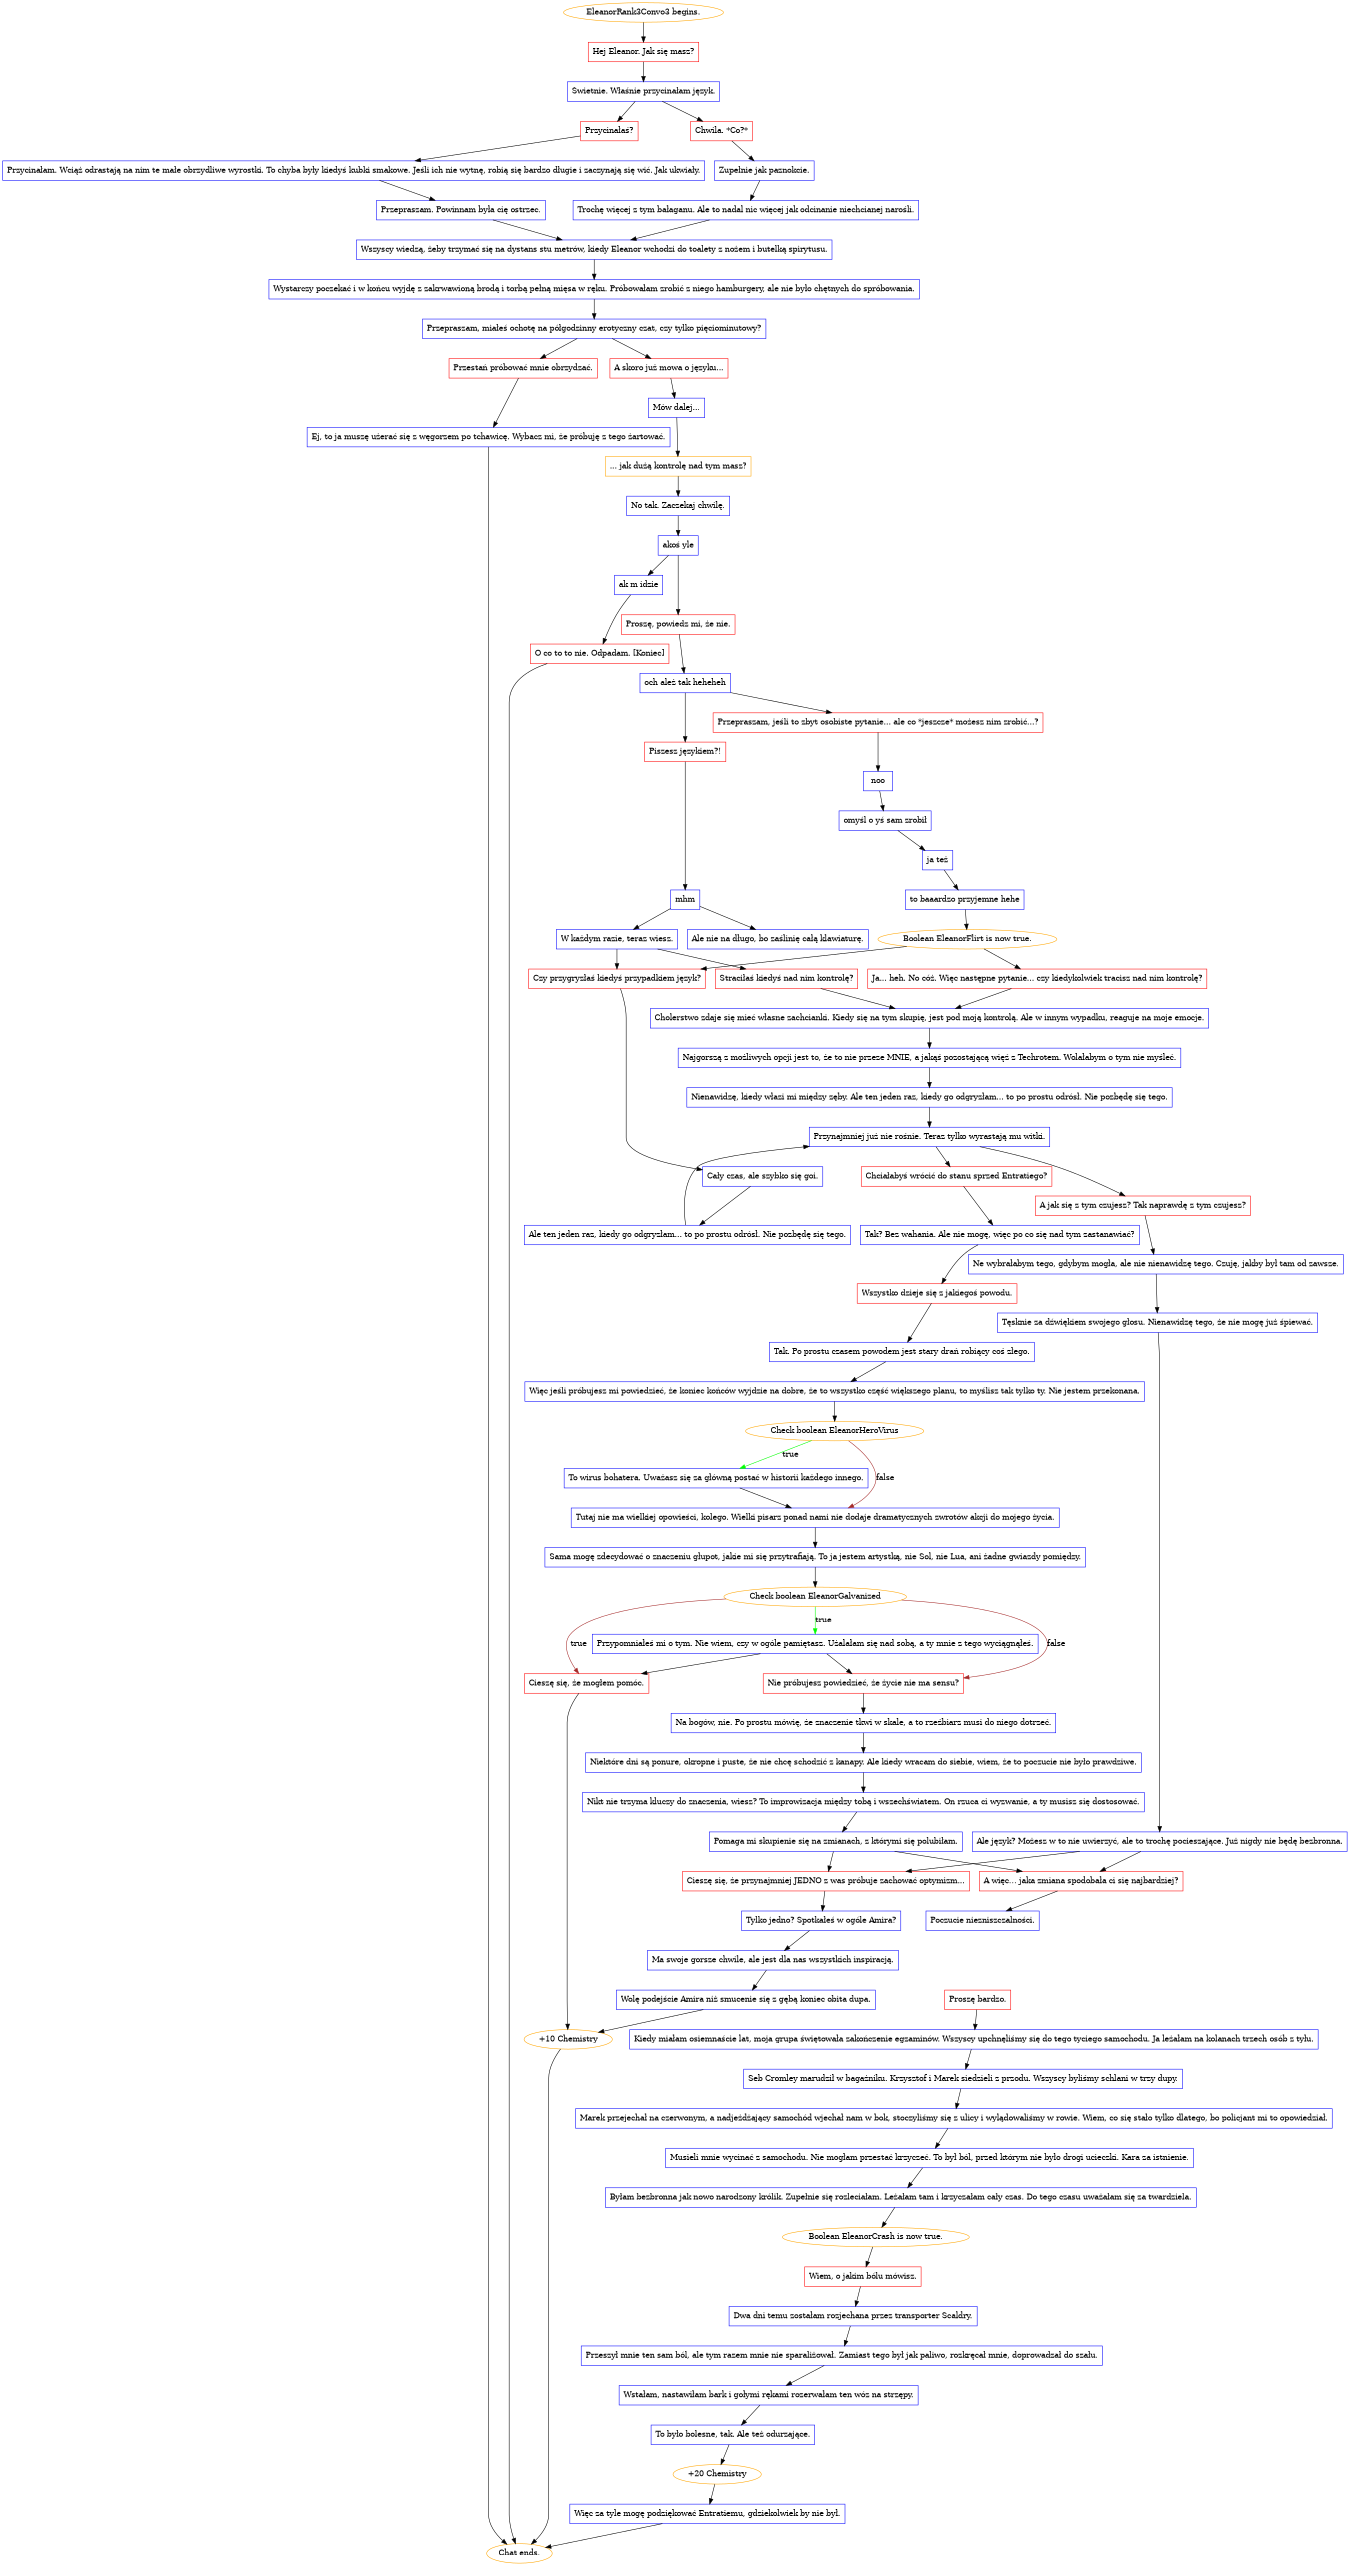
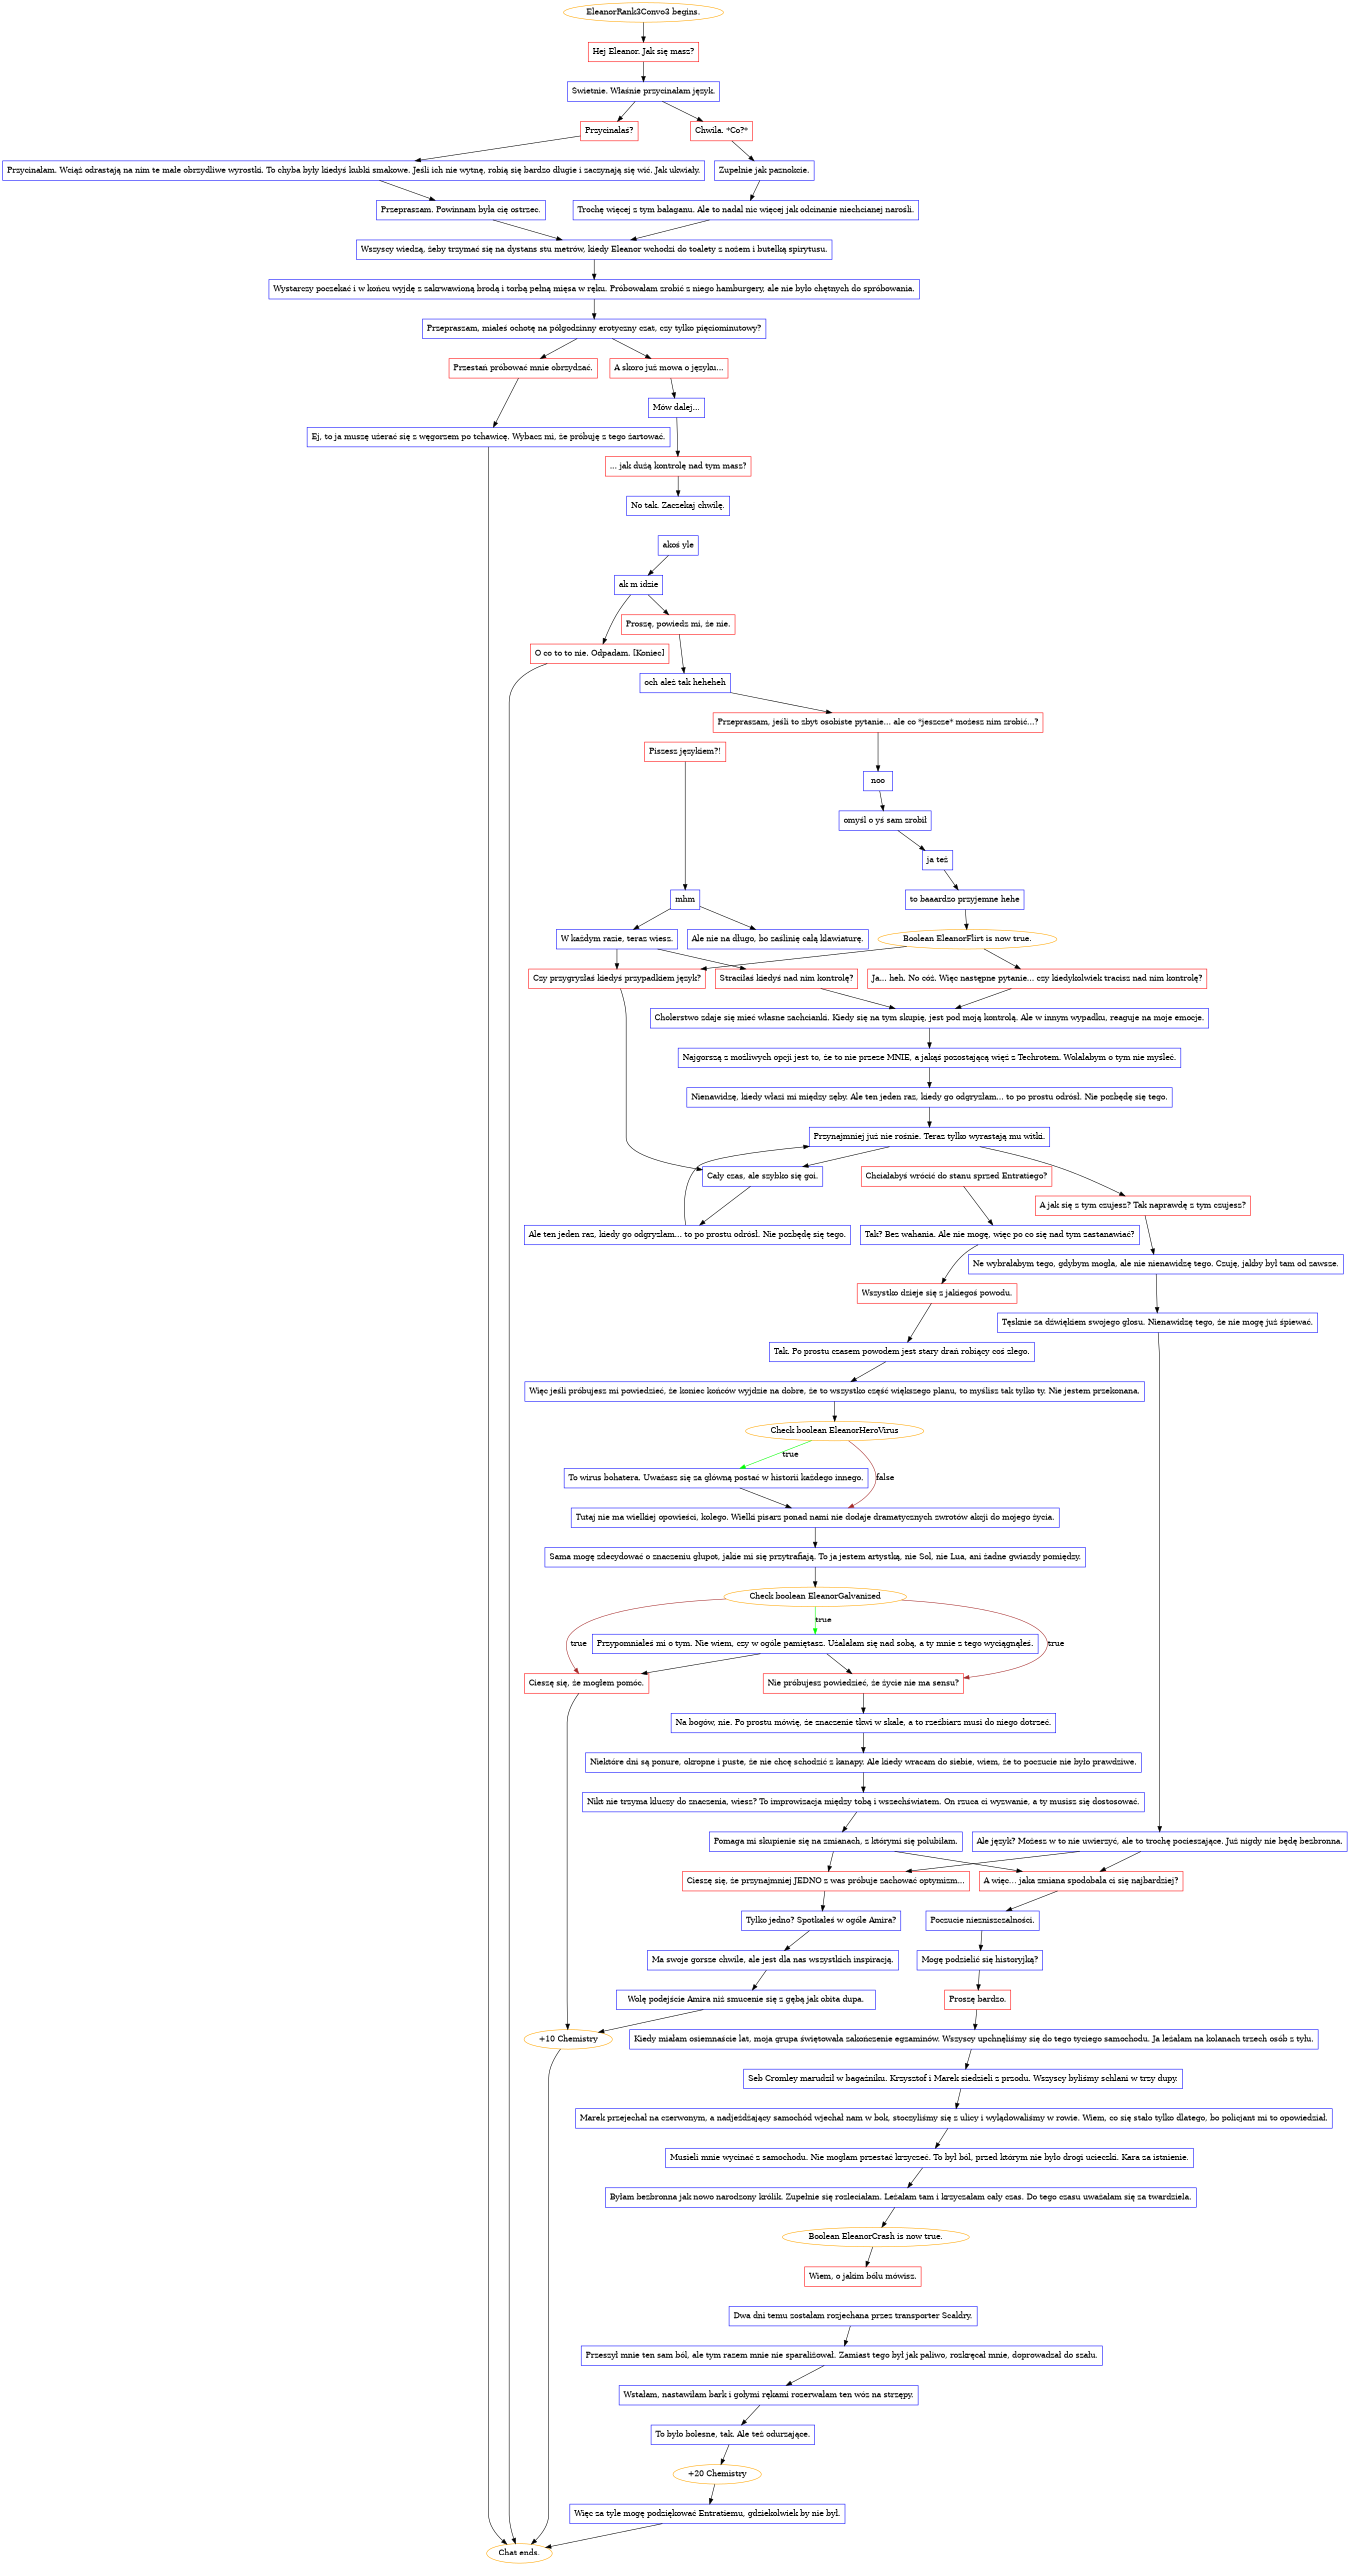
node "... jak dużą kontrolę nad tym masz?": color orange -> red
edge "No tak. Zaczekaj chwilę." -> "akoś yle": removed
edge "akoś yle" -> "Proszę, powiedz mi, że nie.": now "ak m idzie" -> "Proszę, powiedz mi, że nie."
edge "och ależ tak heheheh" -> "Piszesz językiem?!": removed
edge "Przynajmniej już nie rośnie. Teraz tylko wyrastają mu witki." -> "Chciałabyś wrócić do stanu sprzed Entratiego?": now "Przynajmniej już nie rośnie. Teraz tylko wyrastają mu witki." -> "Cały czas, ale szybko się goi."
edge "Check boolean EleanorGalvanized" -> "Nie próbujesz powiedzieć, że życie nie ma sensu?": label "false" -> "true"
node "Mogę podzielić się historyjką?": added
node "Wolę podejście Amira niż smucenie się z gębą koniec obita dupa.": label "Wolę podejście Amira niż smucenie się z gębą koniec obita dupa." -> "Wolę podejście Amira niż smucenie się z gębą jak obita dupa."
edge "Wiem, o jakim bólu mówisz." -> "Dwa dni temu zostałam rozjechana przez transporter Scaldry.": removed
